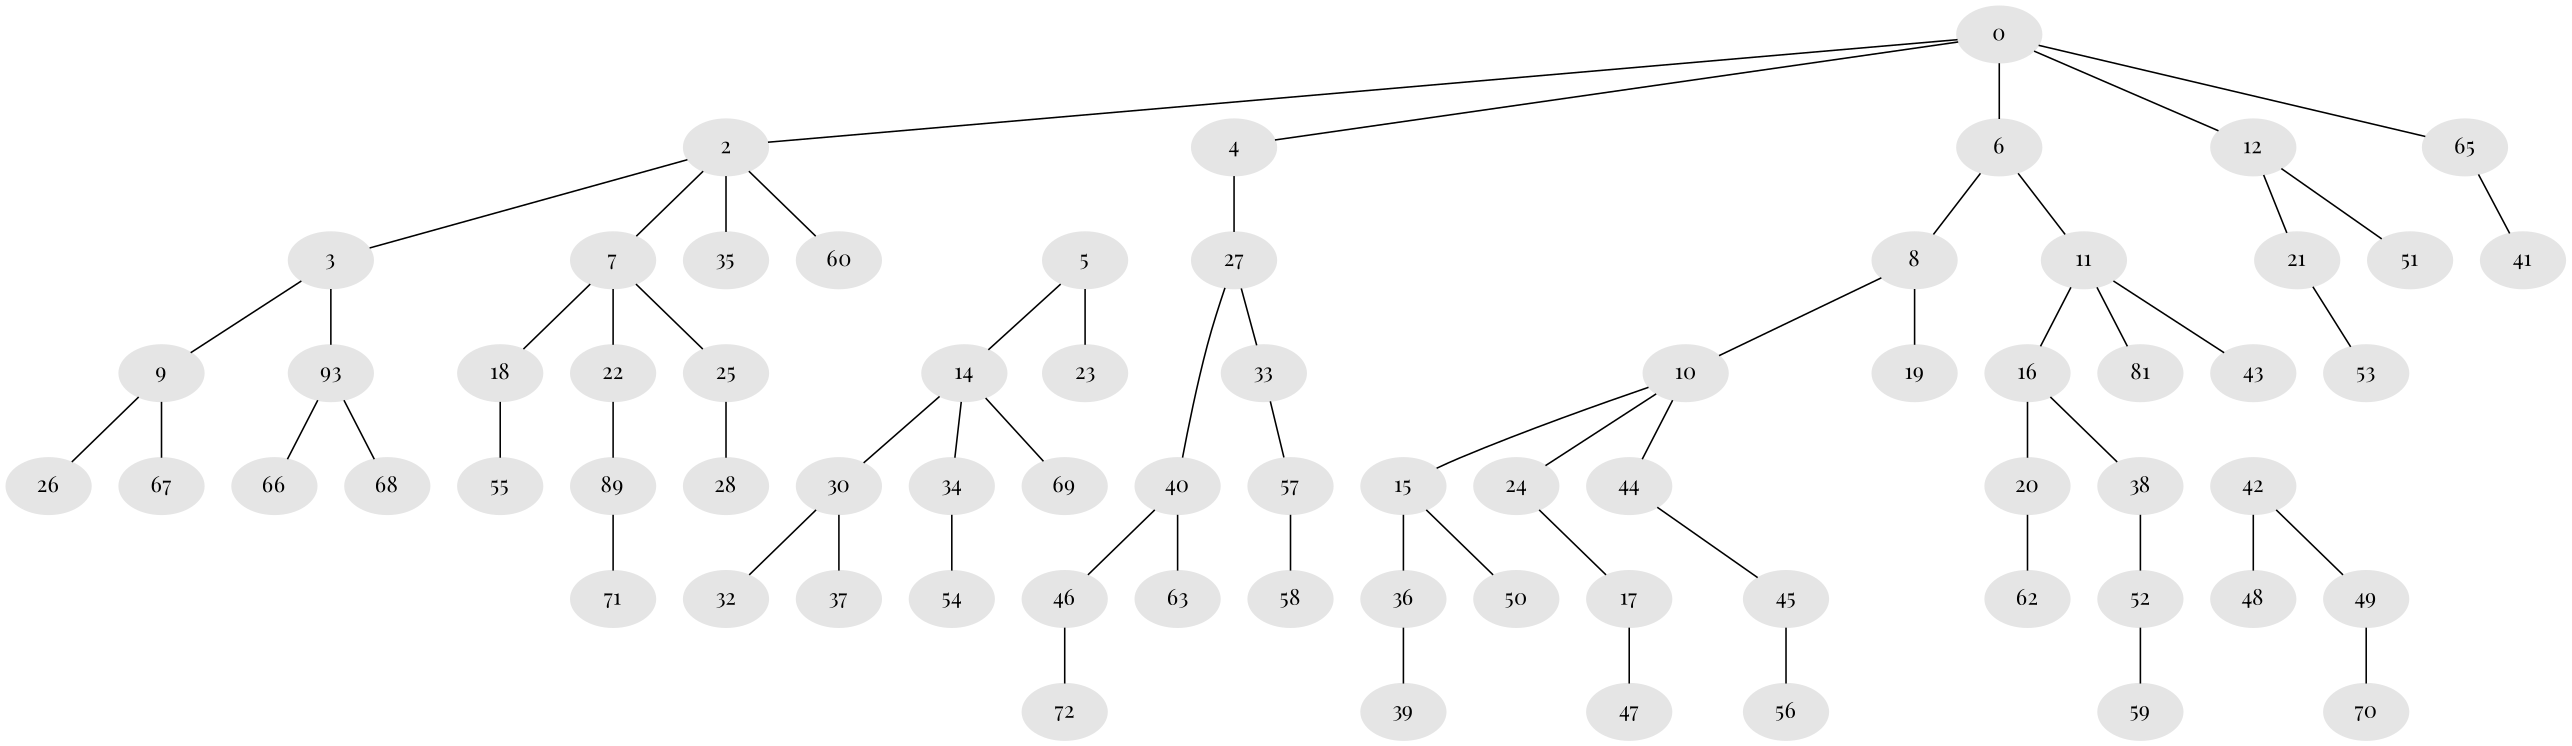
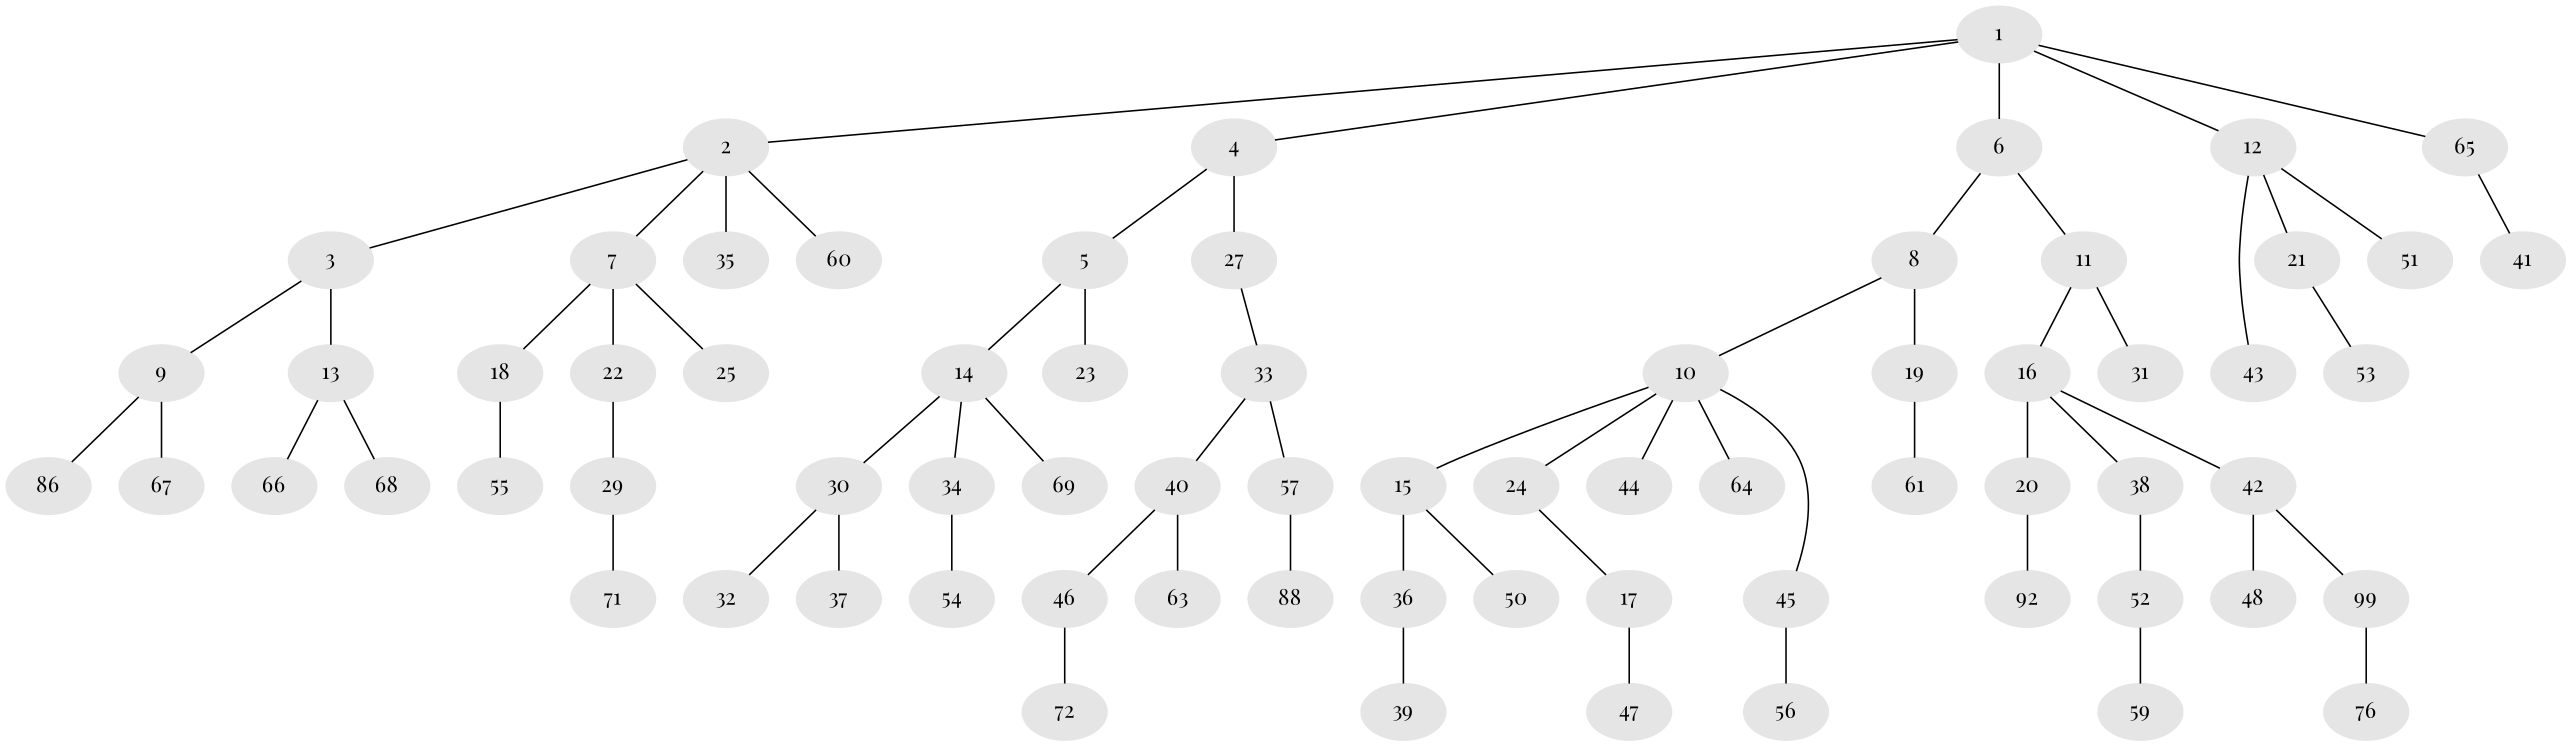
node "0": label "0" -> "1"
edge "4" -- "5": added
edge "11" -- "43": now "12" -- "43"
edge "27" -- "40": now "33" -- "40"
node "93": label "93" -> "13"
node "81": label "81" -> "31"
edge "16" -- "42": added
node "26": label "26" -> "86"
node "89": label "89" -> "29"
node "28": removed
node "64": added
node "61": added
edge "44" -- "45": now "10" -- "45"
node "58": label "58" -> "88"
node "62": label "62" -> "92"
node "49": label "49" -> "99"
node "70": label "70" -> "76"
